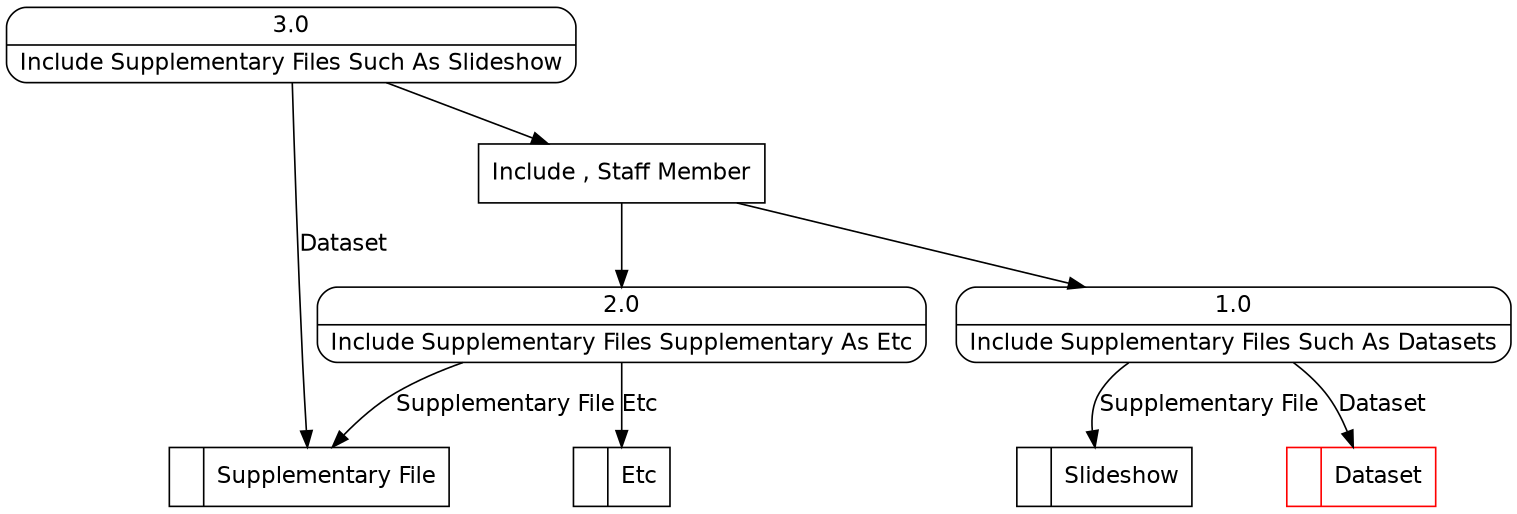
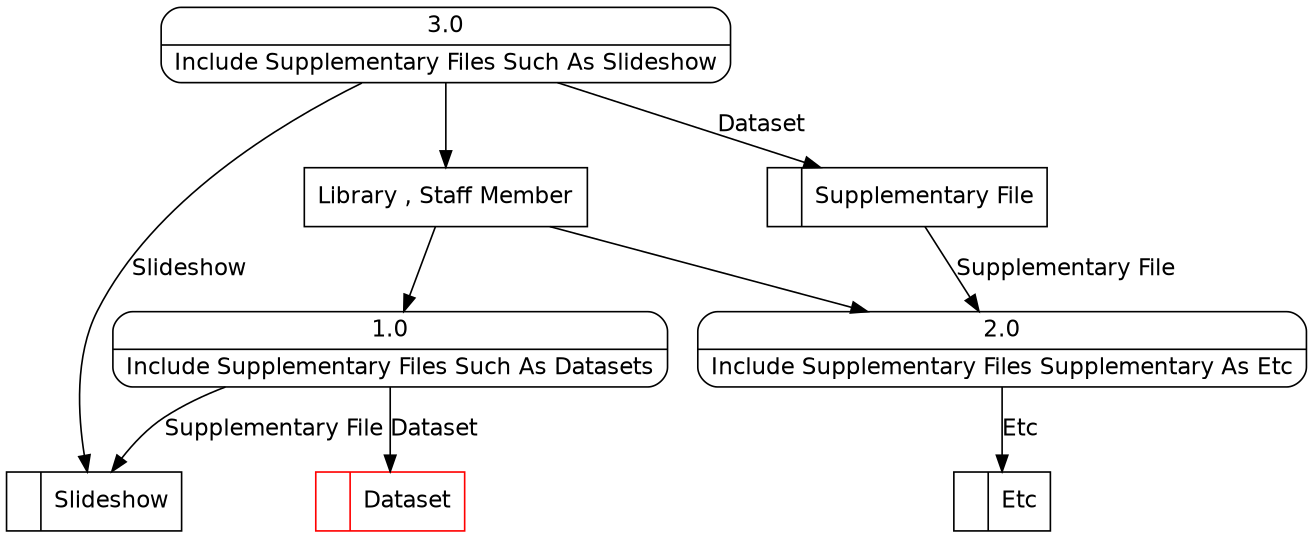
node "Include , Staff Member": label "Include , Staff Member" -> "Library , Staff Member"
edge "3.0" -> "Slideshow": added, label "Slideshow"
edge "2.0" -> "Supplementary File": reversed
